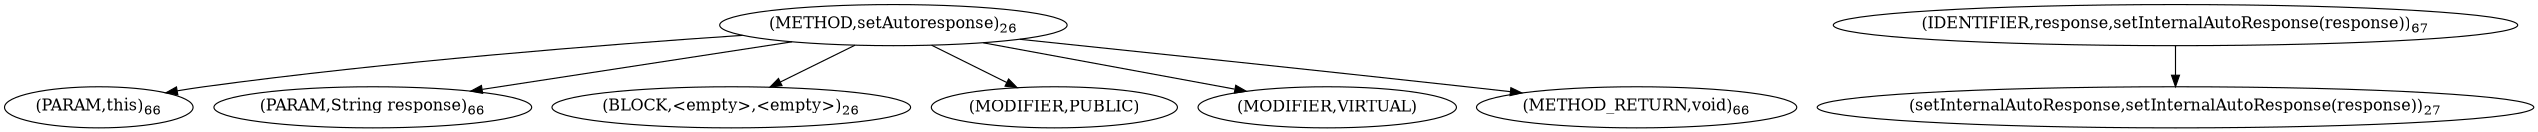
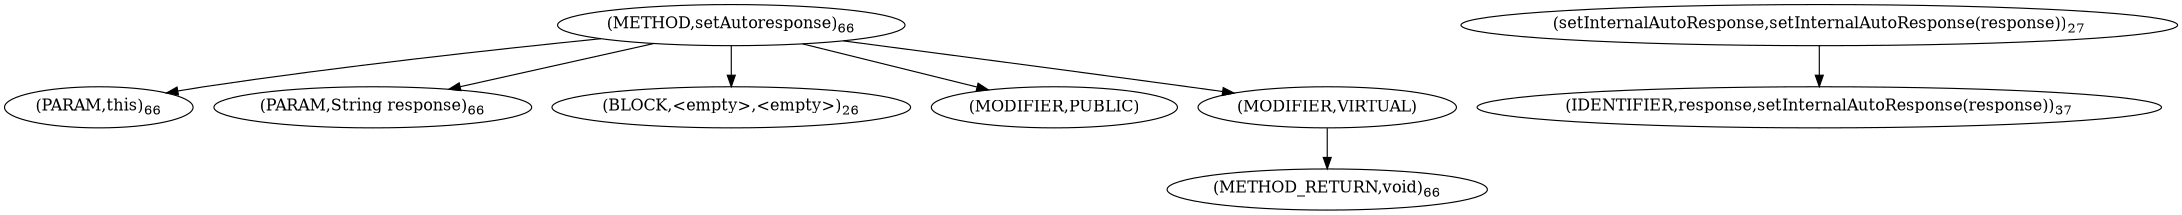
node "(METHOD,setAutoresponse)": text "26" -> "66"
node "(IDENTIFIER,response,setInternalAutoResponse(response))": text "67" -> "37"
edge "(IDENTIFIER,response,setInternalAutoResponse(response))" -> "(setInternalAutoResponse,setInternalAutoResponse(response))": reversed
edge "(METHOD,setAutoresponse)" -> "(METHOD_RETURN,void)": now "(MODIFIER,VIRTUAL)" -> "(METHOD_RETURN,void)"
